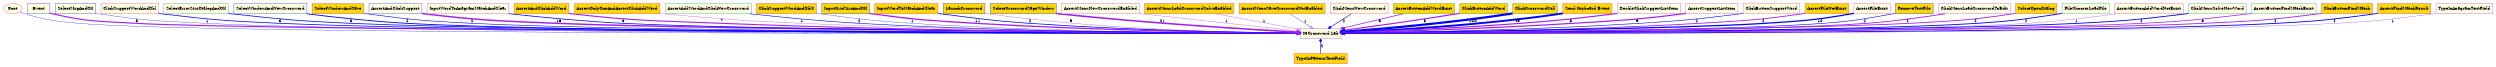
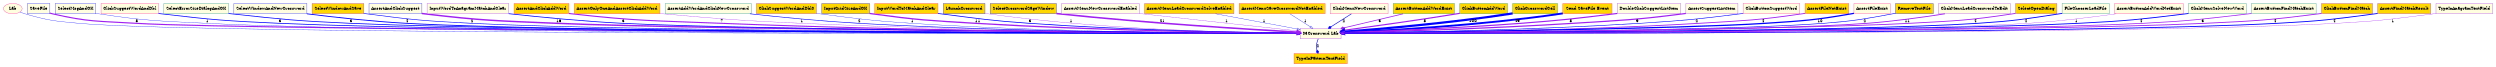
node "Root": label "Root" -> "Lab"
node "Event": label "Event" -> "SaveFile"
node "Send Keyboard Event": label "Send Keyboard Event" -> "Send SaveFile Event"
edge "InputWordToMatchAndClear" -> "03Crossword Lab": label "2" -> "3"
edge "LaunchCrossword" -> "03Crossword Lab": label "9" -> "1"
edge "AssertMenuLoadCrosswordSolveEnabled" -> "03Crossword Lab": color purple -> blue
edge "ClickMenuLoadCrosswordToEdit" -> "03Crossword Lab": label "4" -> "11"
edge "TypeInAnagramTextField" -> "03Crossword Lab": arrowhead onormal -> diamond
edge "TypeInPatternTextField" -> "03Crossword Lab": reversed
